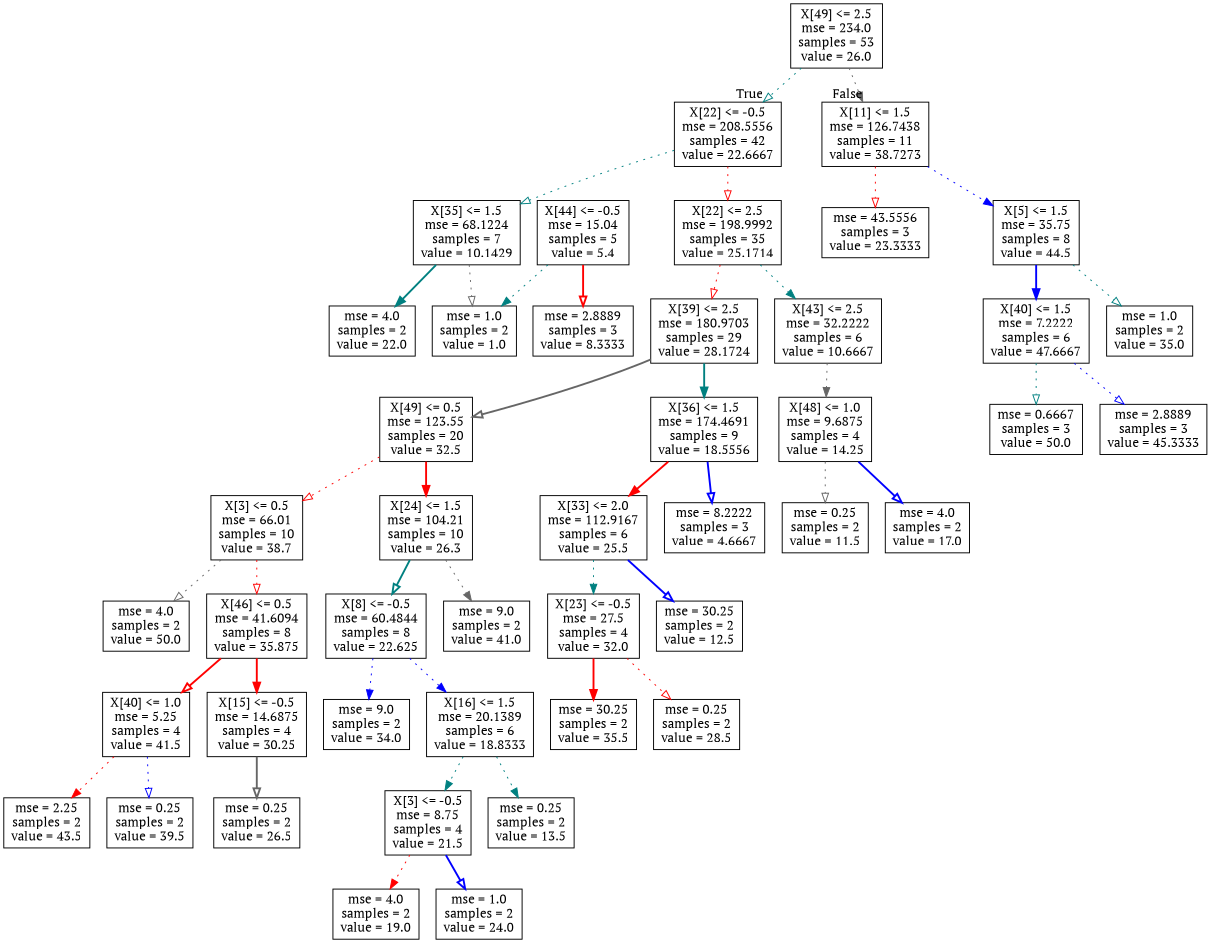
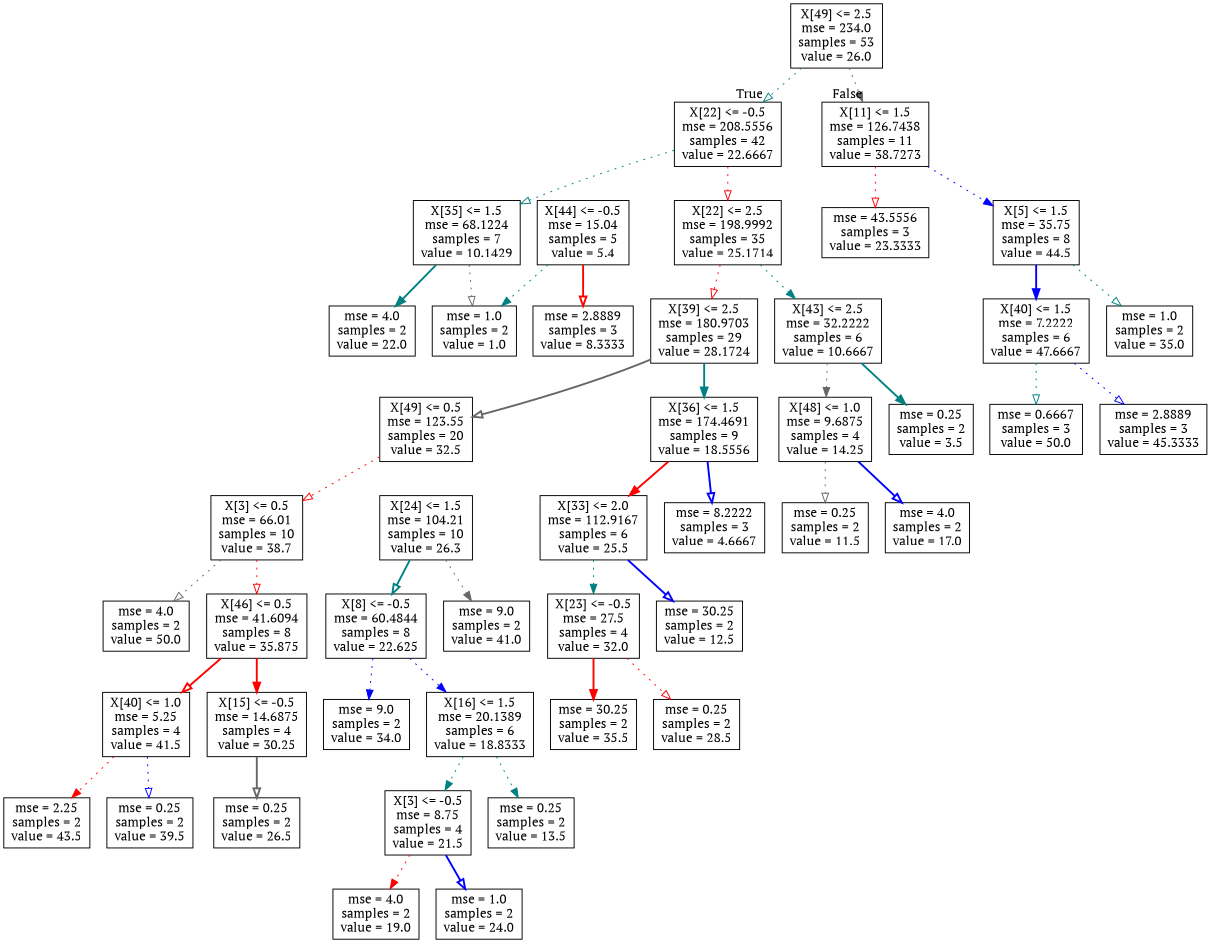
node "mse = 0.25 samples = 2 value = 3.5": added
edge "X[49] <= 0.5 mse = 123.55 samples = 20 value = 32.5" -> "X[24] <= 1.5 mse = 104.21 samples = 10 value = 26.3": removed
